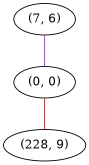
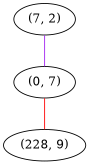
node "(7, 6)": label "(7, 6)" -> "(7, 2)"
node "(0, 0)": label "(0, 0)" -> "(0, 7)"
